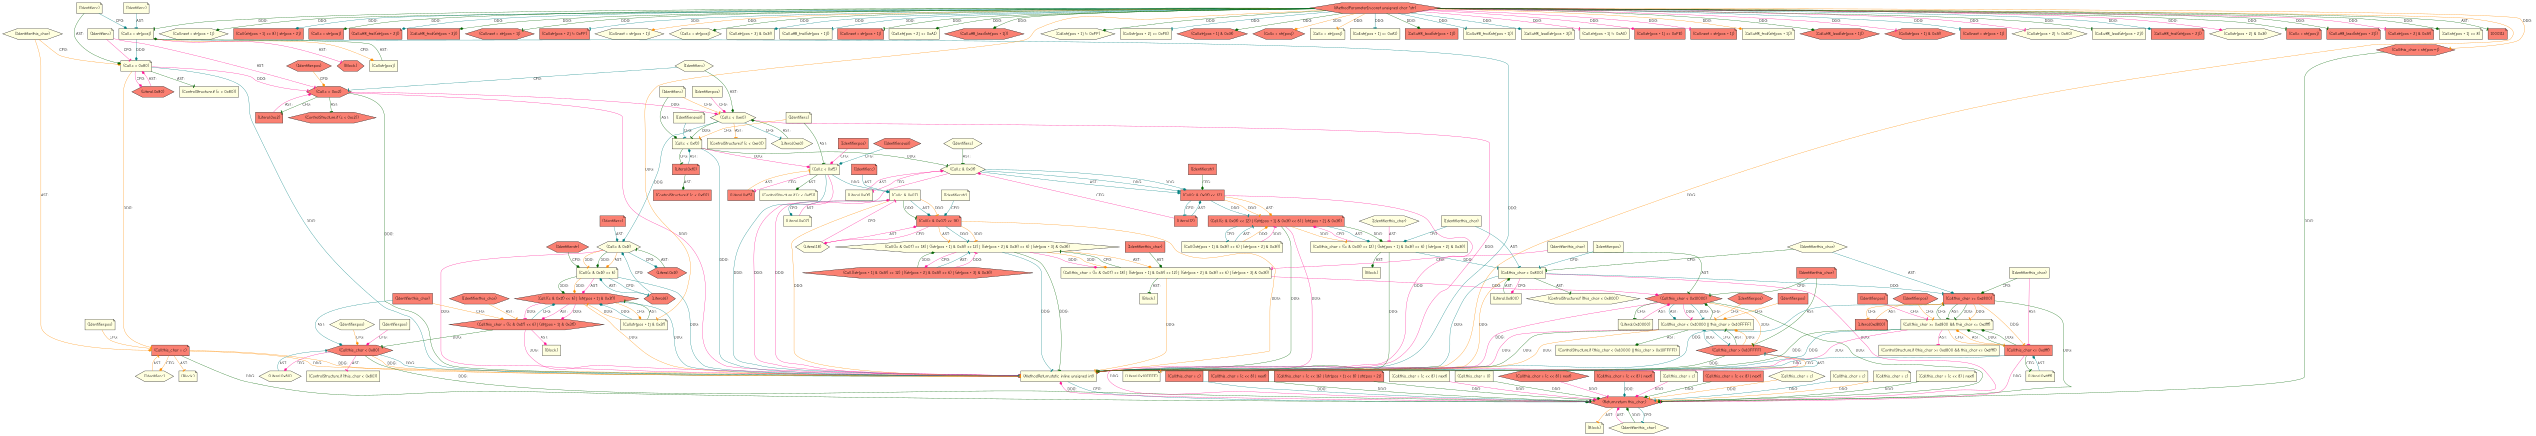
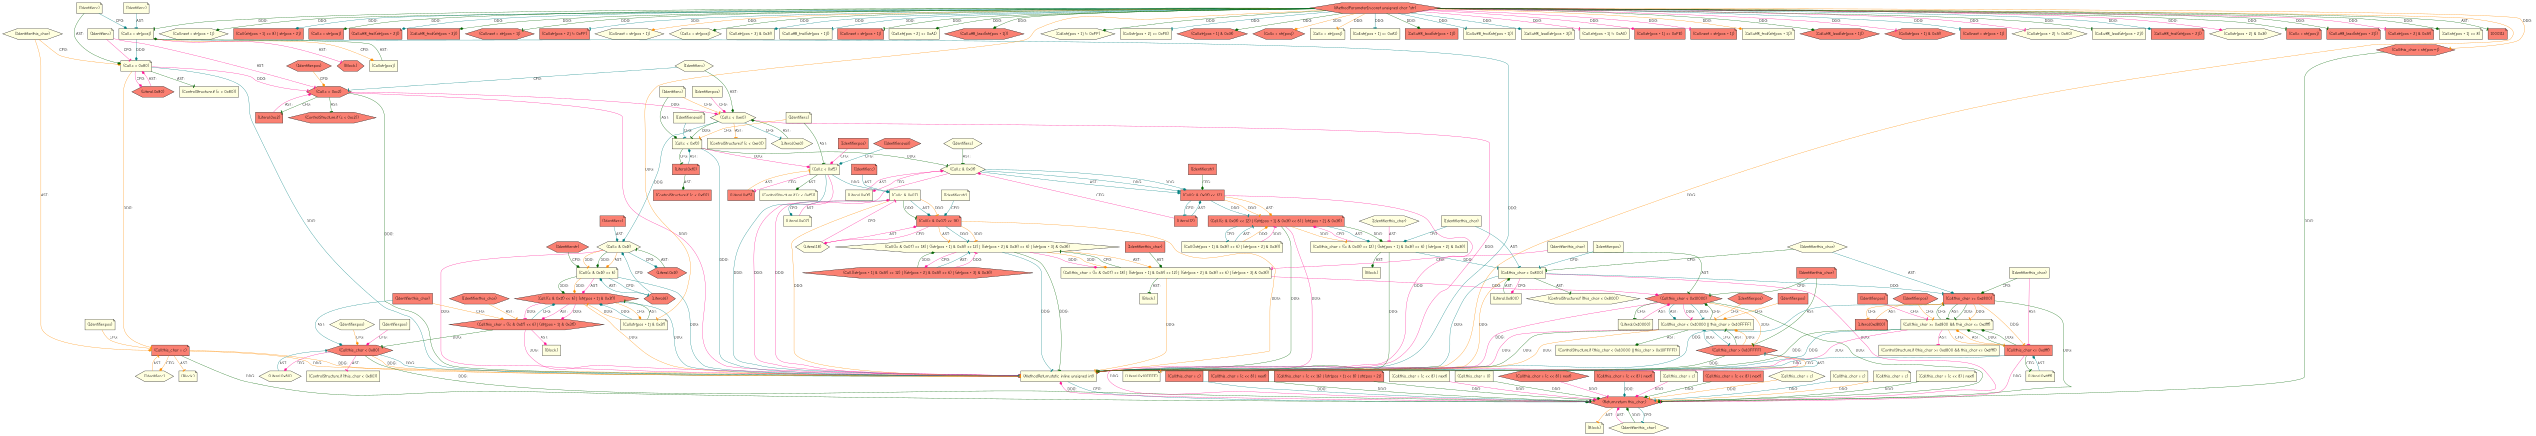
edge "(Call,c & 0x0f)" -> "(Literal,0x0f)": arrowhead tee -> diamond
